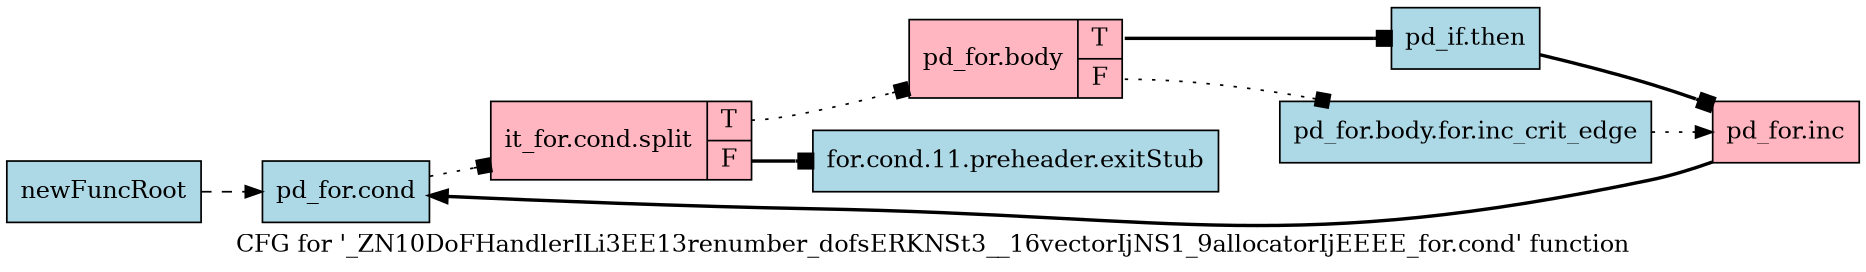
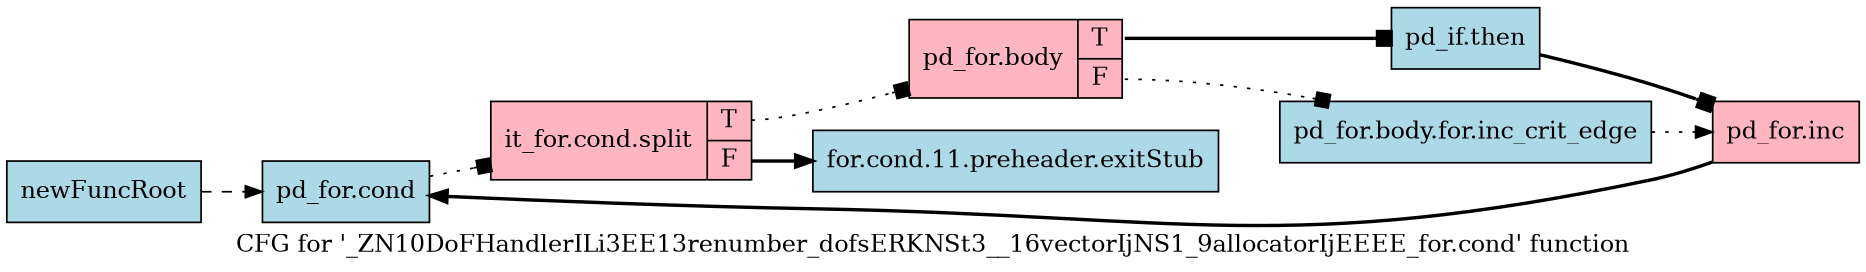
edge "it_for.cond.split" -> "for.cond.11.preheader.exitStub": arrowhead box -> normal
